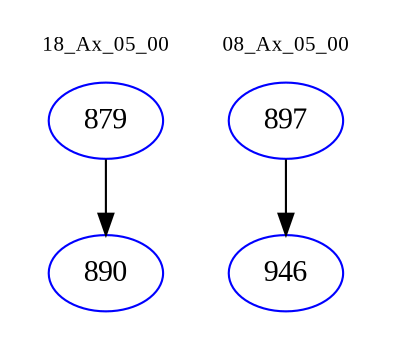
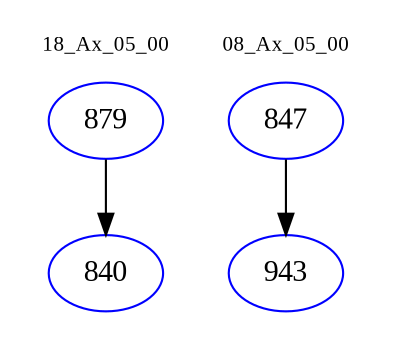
node "897": label "897" -> "847"
node "890": label "890" -> "840"
node "946": label "946" -> "943"
